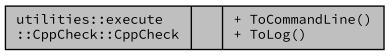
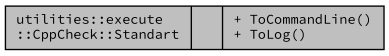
node "utilities::execute": text "::CppCheck::CppCheck" -> "::CppCheck::Standart"
